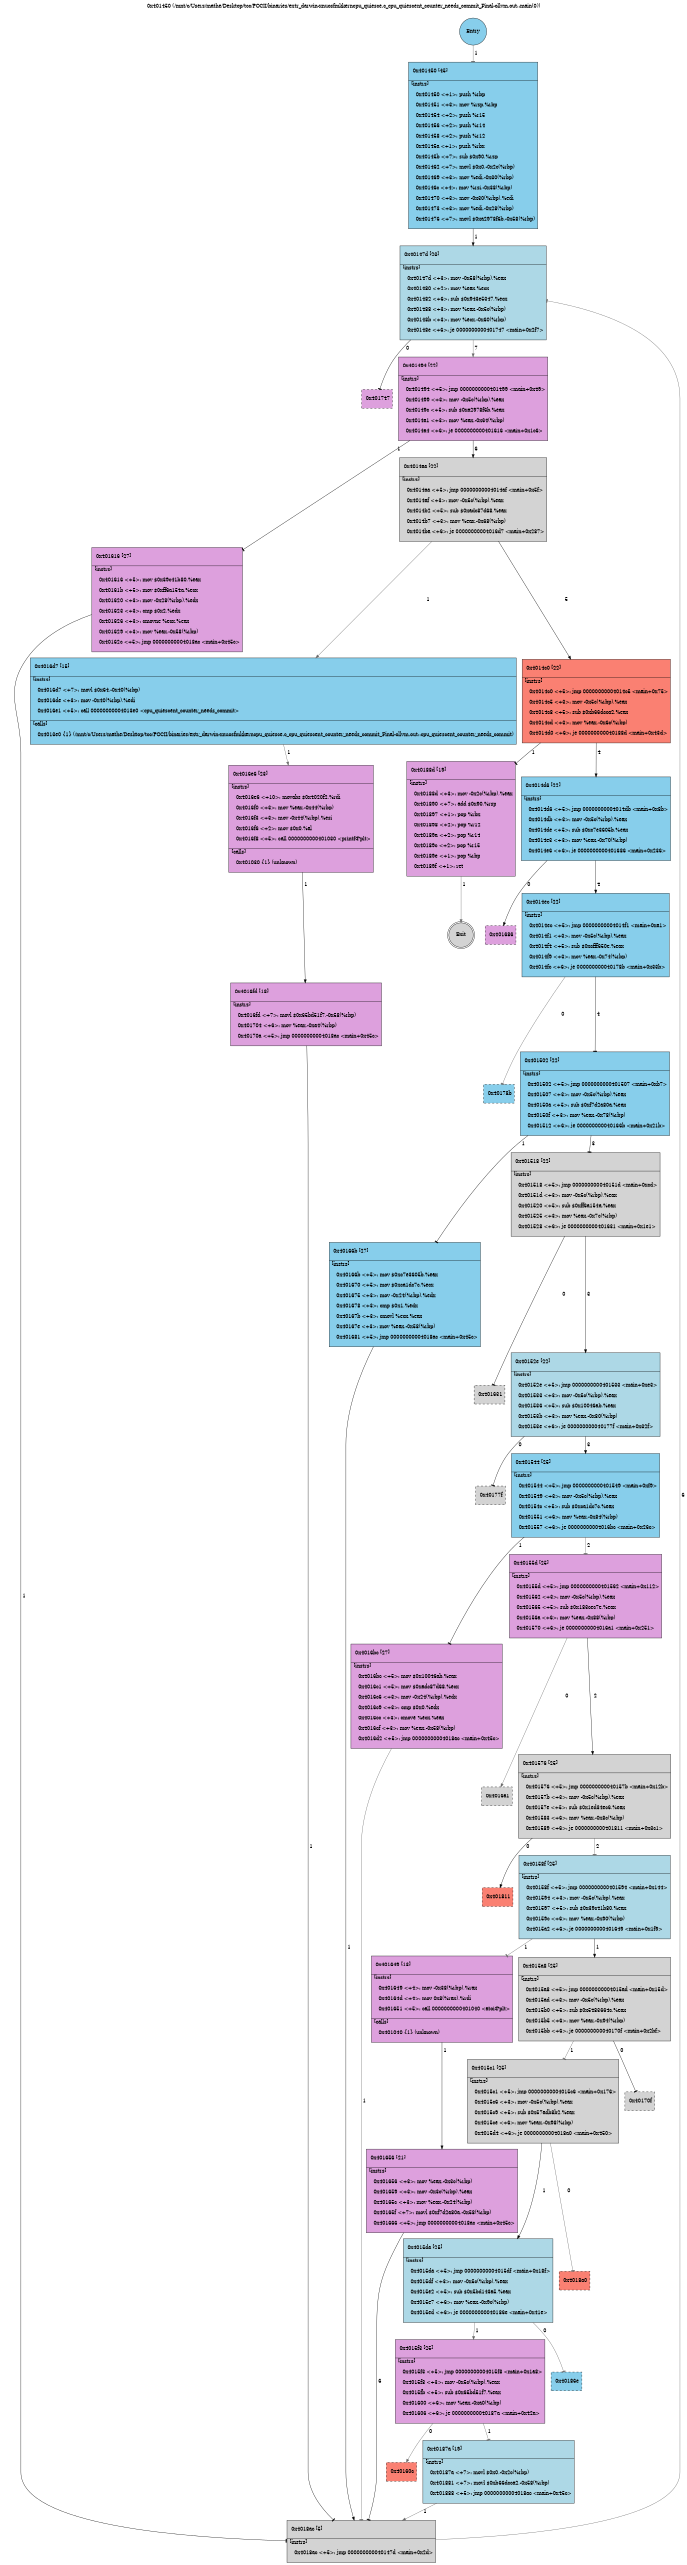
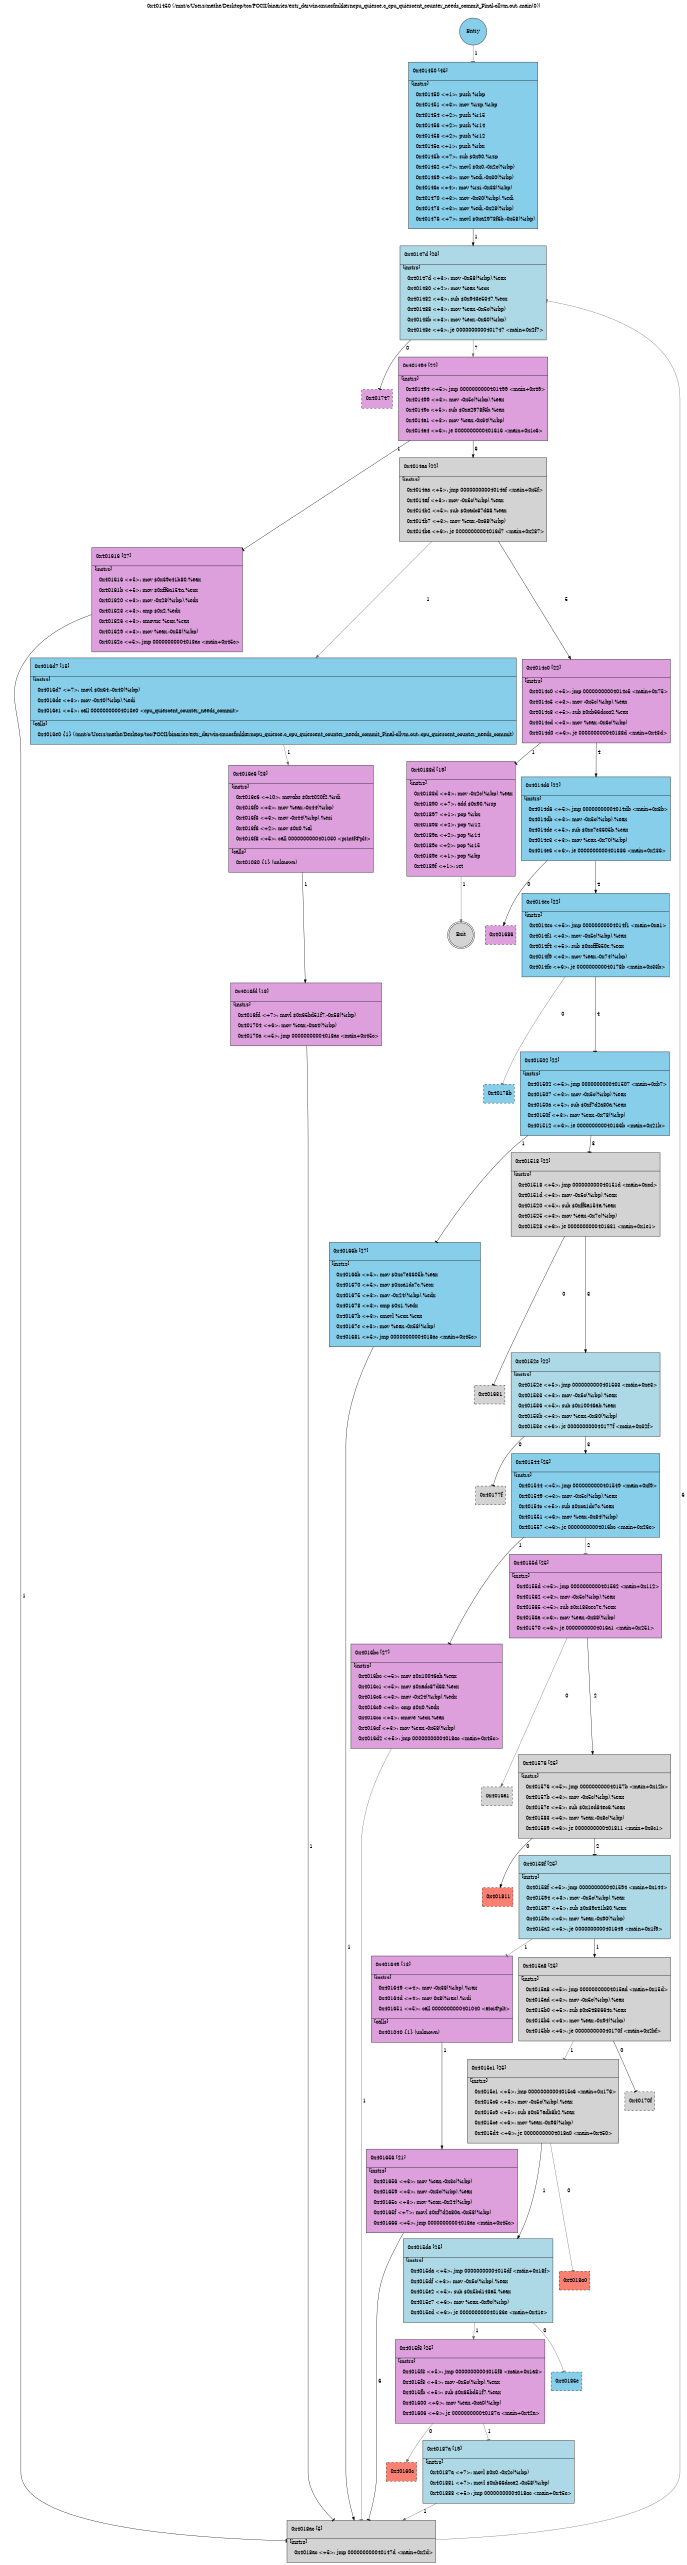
node "0x4014c0 [22]": fillcolor salmon -> plum
edge "0x401576 [25]" -> "0x40158f [25]": color gray40 -> black
